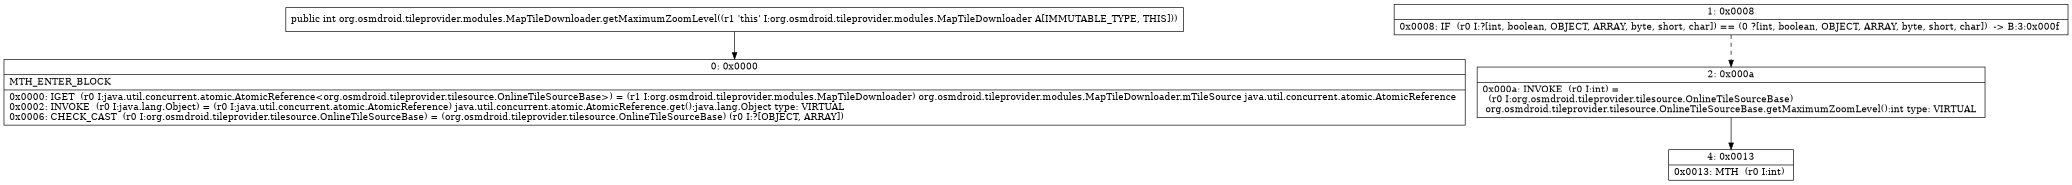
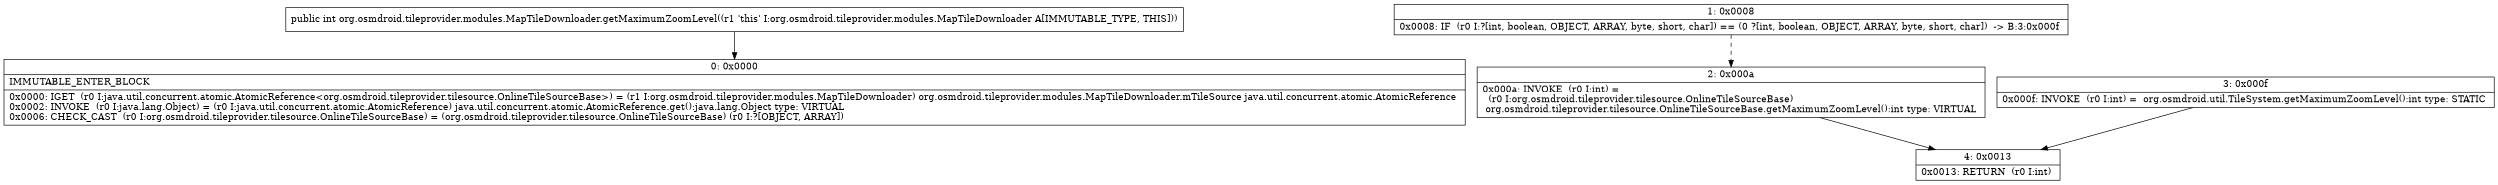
node "0: 0x0000": text "MTH_ENTER_BLOCK" -> "IMMUTABLE_ENTER_BLOCK"
node "3: 0x000f": added
node "4: 0x0013": text "0x0013: MTH  (r0 I:int)" -> "0x0013: RETURN  (r0 I:int)"
